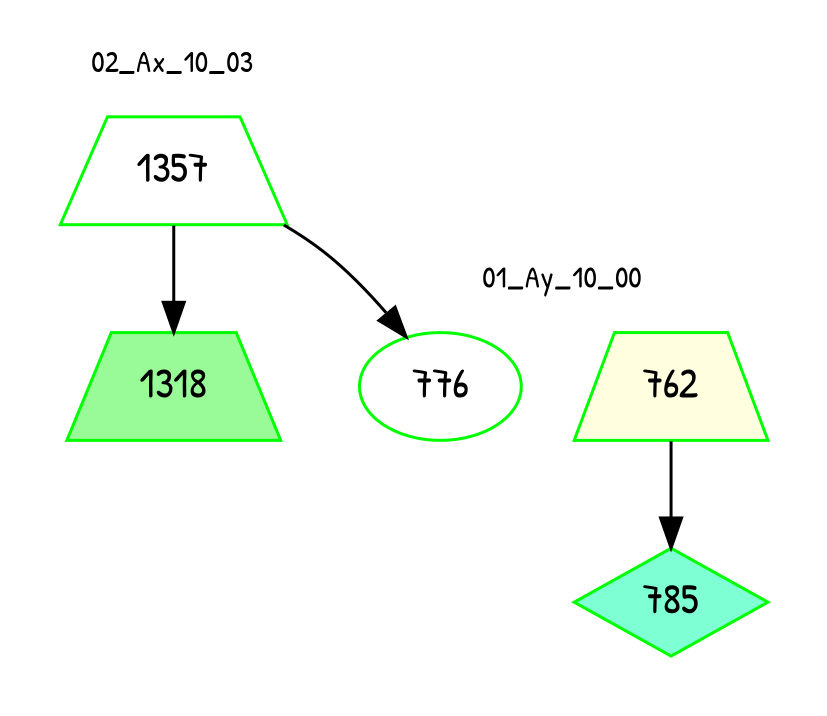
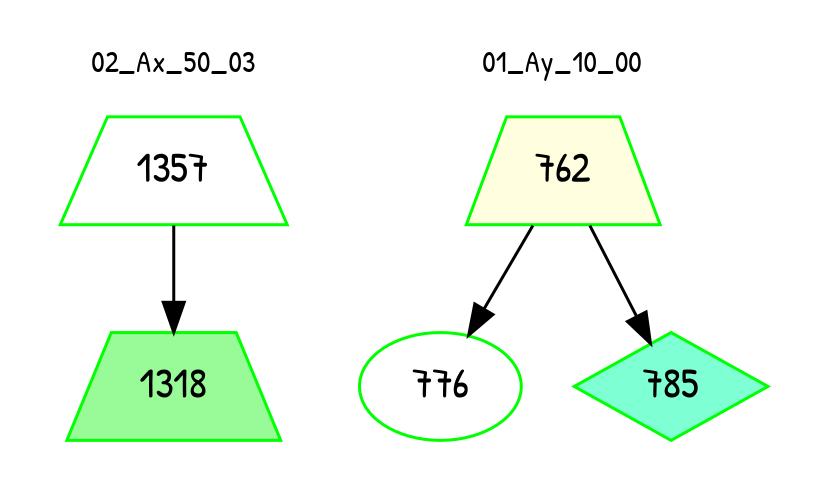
cluster "02_Ax_10_03": label "02_Ax_10_03" -> "02_Ax_50_03"
edge "1357" -> "776": now "762" -> "776"
